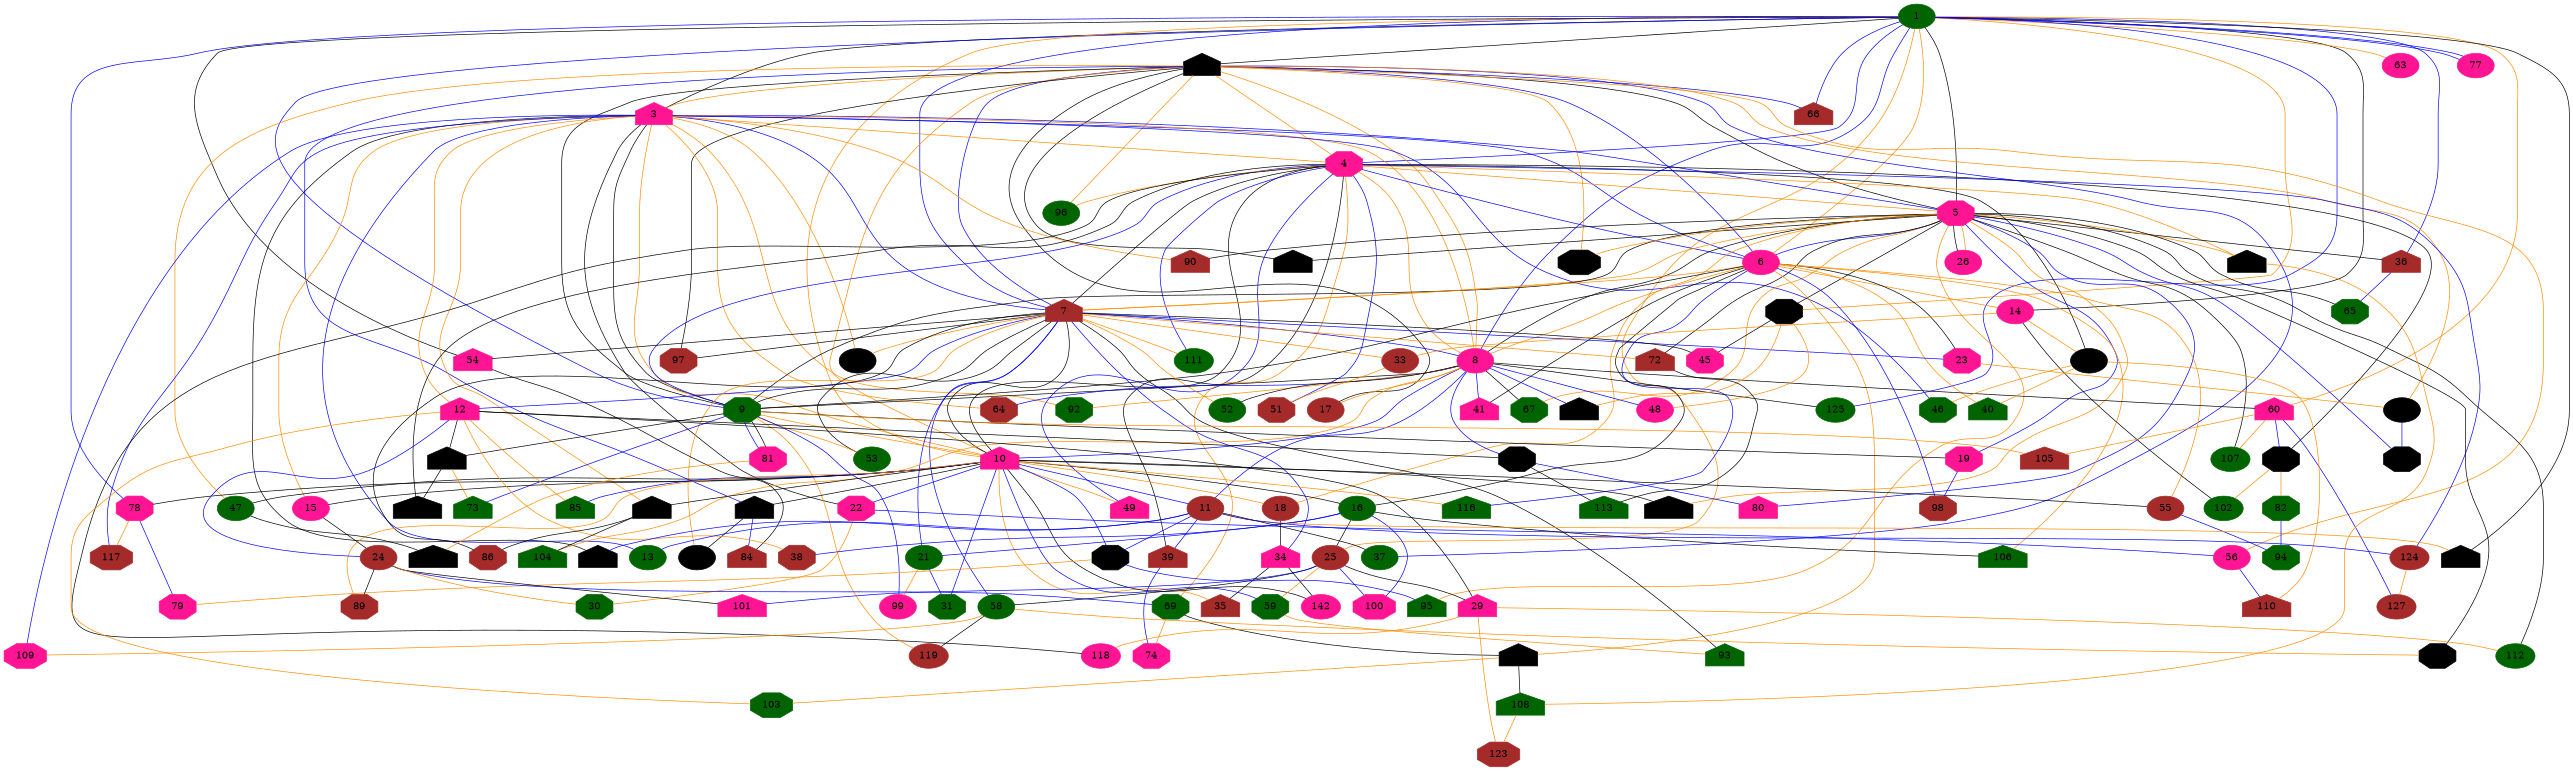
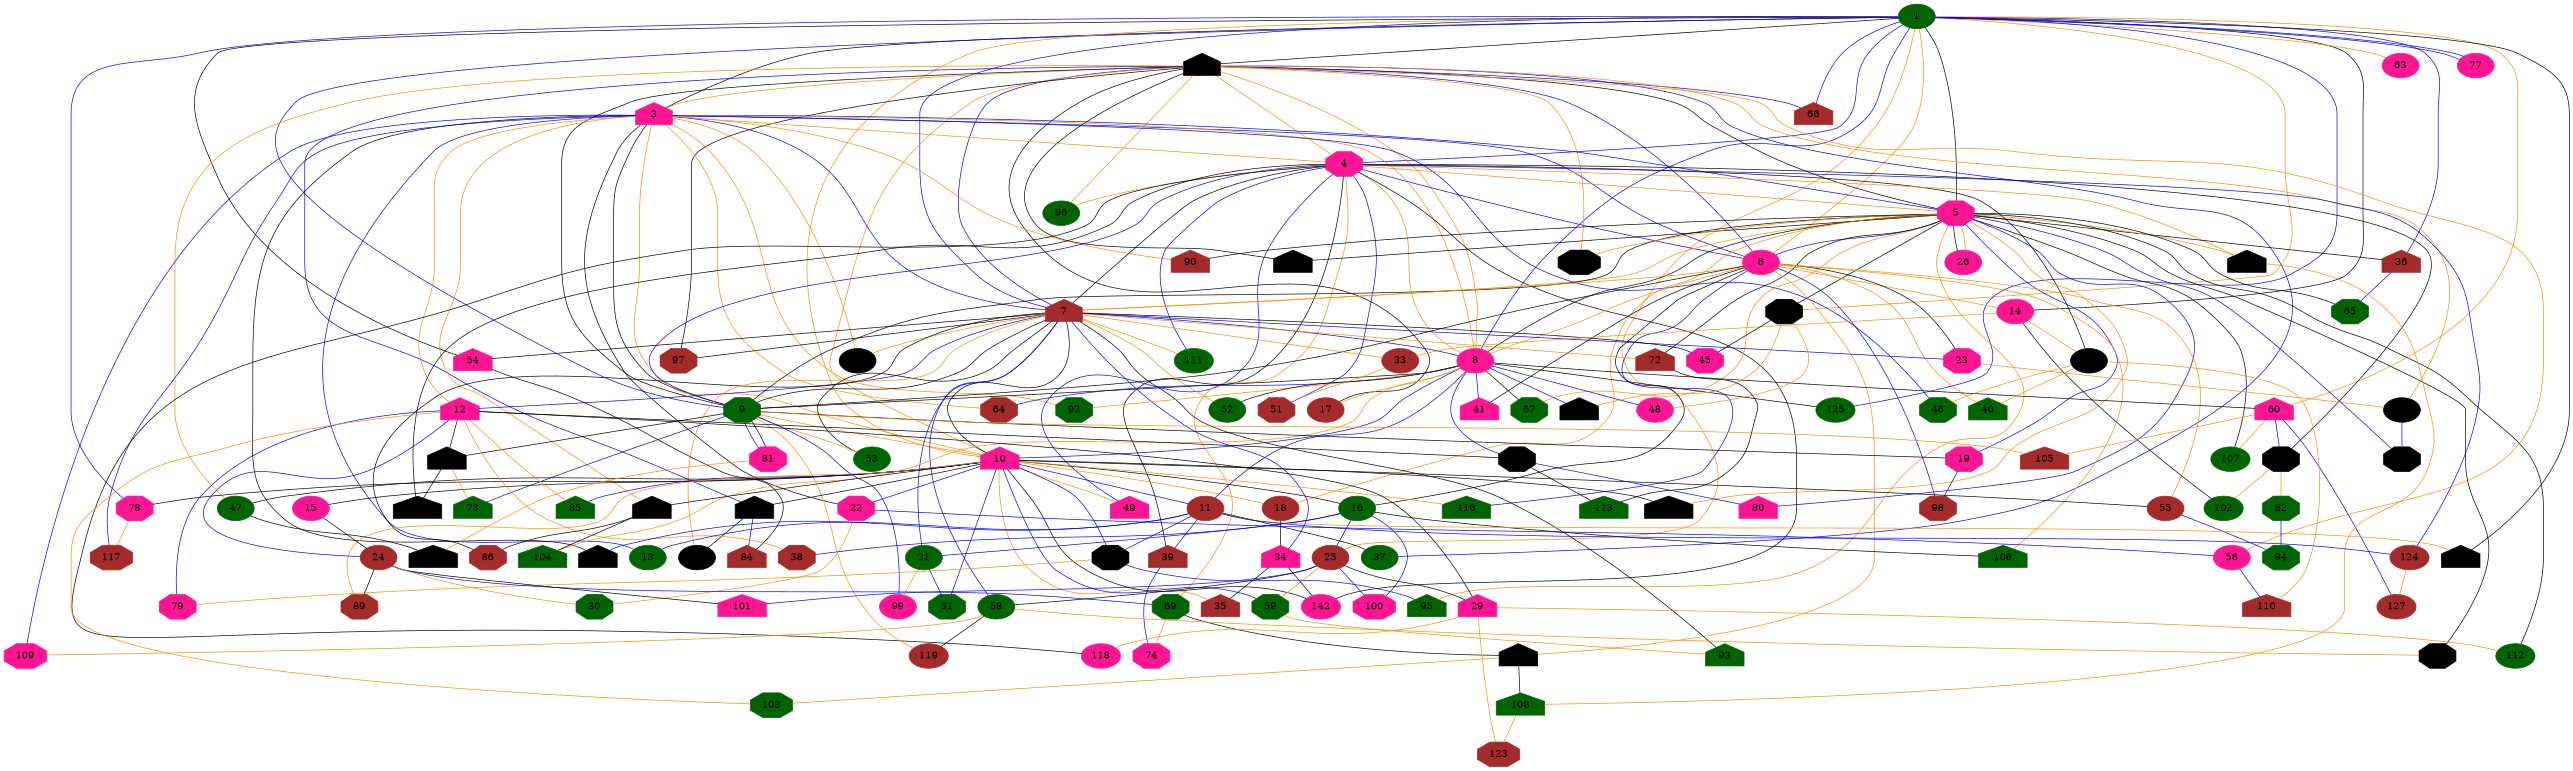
edge "3" -- "15": removed
edge "4" -- "10": now "4" -- "142"
edge "78" -- "79": now "12" -- "79"
